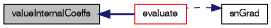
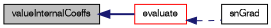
edge "evaluate" -> "snGrad": reversed
